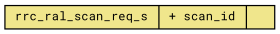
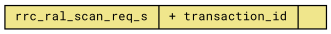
node "rrc_ral_scan_req_s": text "+ scan_id" -> "+ transaction_id"
